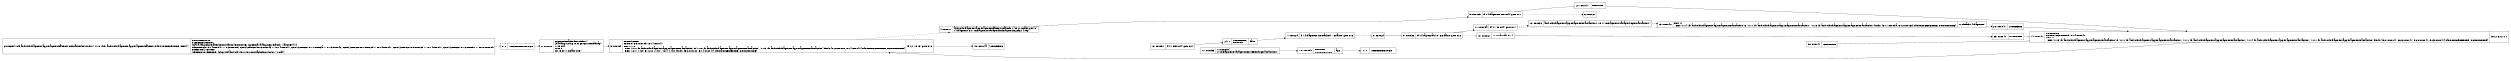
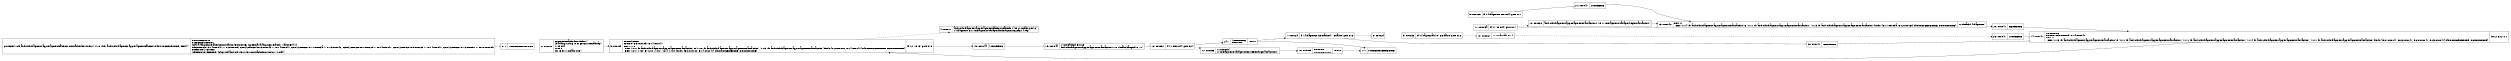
node "21: 0x0047": text "RENAME" -> "SYNTHETIC"
node "6: 0x0027": removed
edge "21: 0x0047" -> "14: 0x0047": now "21: 0x0047" -> "13: 0x0042"
edge "4: 0x0011" -> "5: 0x0025": removed
node "20: 0x0047": text "SYNTHETIC" -> "GENERATE"
edge "11: 0x003a" -> "13: 0x0042": style dashed -> solid
edge "9: 0x0035" -> "11: 0x003a": removed
edge "8: 0x002f" -> "9: 0x0035": removed
edge "10: 0x0037" -> "23: 0x0047": style solid -> dashed
node "23: 0x0047": text "OVERRIDE" -> "SYNTHETIC"
node "24: ?": text "false" -> "return"
edge "24: ?" -> "1: ?": added
edge "7: 0x002d" -> "22: 0x0047": added
edge "0: ?" -> "2: 0x0000": removed
node "15: 0x004a": added
edge "16: 0x0051" -> "17: 0x0053": added
node "18: 0x005b": text "app" -> "return"
node "1: ?": text "MTH_EXIT_BLOCK" -> "MTH_EXIT_GENERATE"
